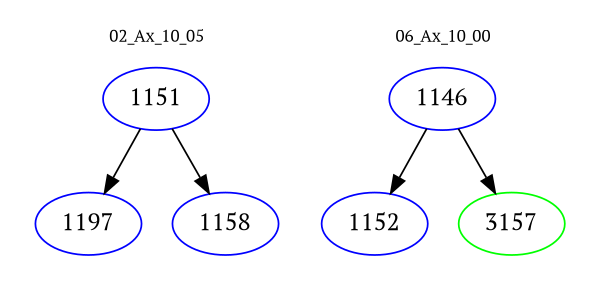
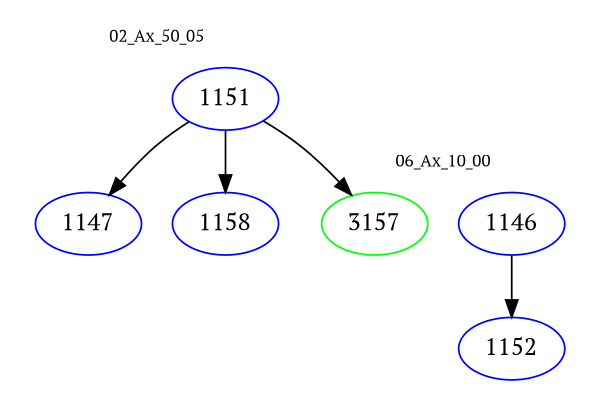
cluster "02_Ax_10_05": label "02_Ax_10_05" -> "02_Ax_50_05"
edge "1146" -> "3157": now "1151" -> "3157"
node "1197": label "1197" -> "1147"
